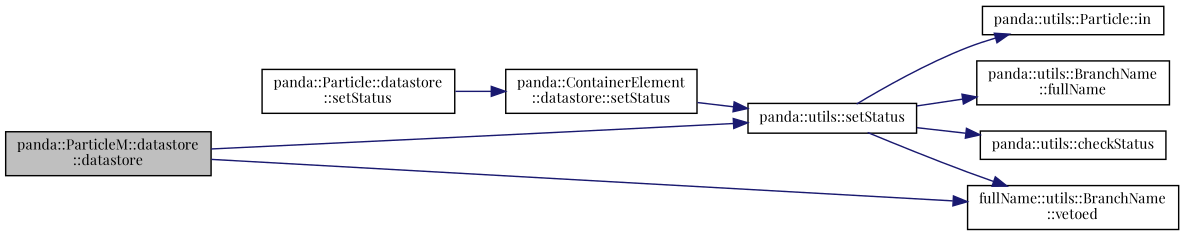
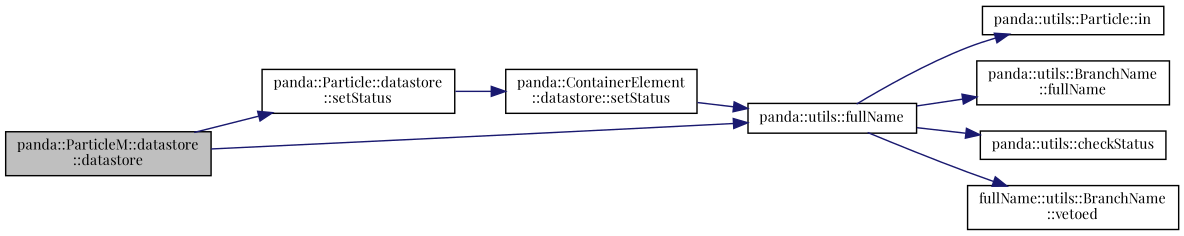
node "panda::utils::setStatus": label "panda::utils::setStatus" -> "panda::utils::fullName"
edge "panda::ParticleM::datastore ::datastore" -> "fullName::utils::BranchName ::vetoed": now "panda::ParticleM::datastore ::datastore" -> "panda::Particle::datastore ::setStatus"
